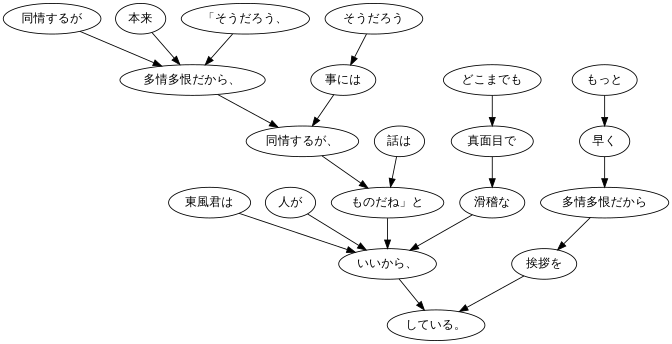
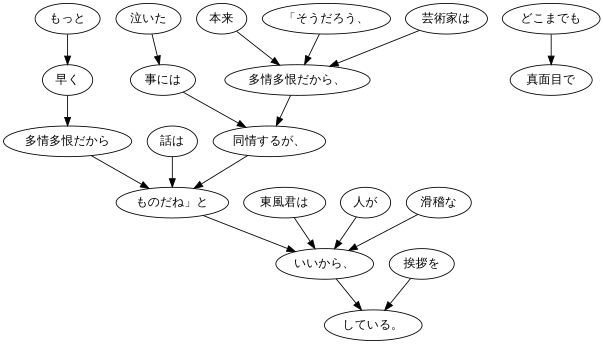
node "同情するが": label "同情するが" -> "芸術家は"
node "そうだろう": label "そうだろう" -> "泣いた"
edge "真面目で" -> "滑稽な": removed
edge "多情多恨だから" -> "挨拶を": now "多情多恨だから" -> "ものだね」と"
